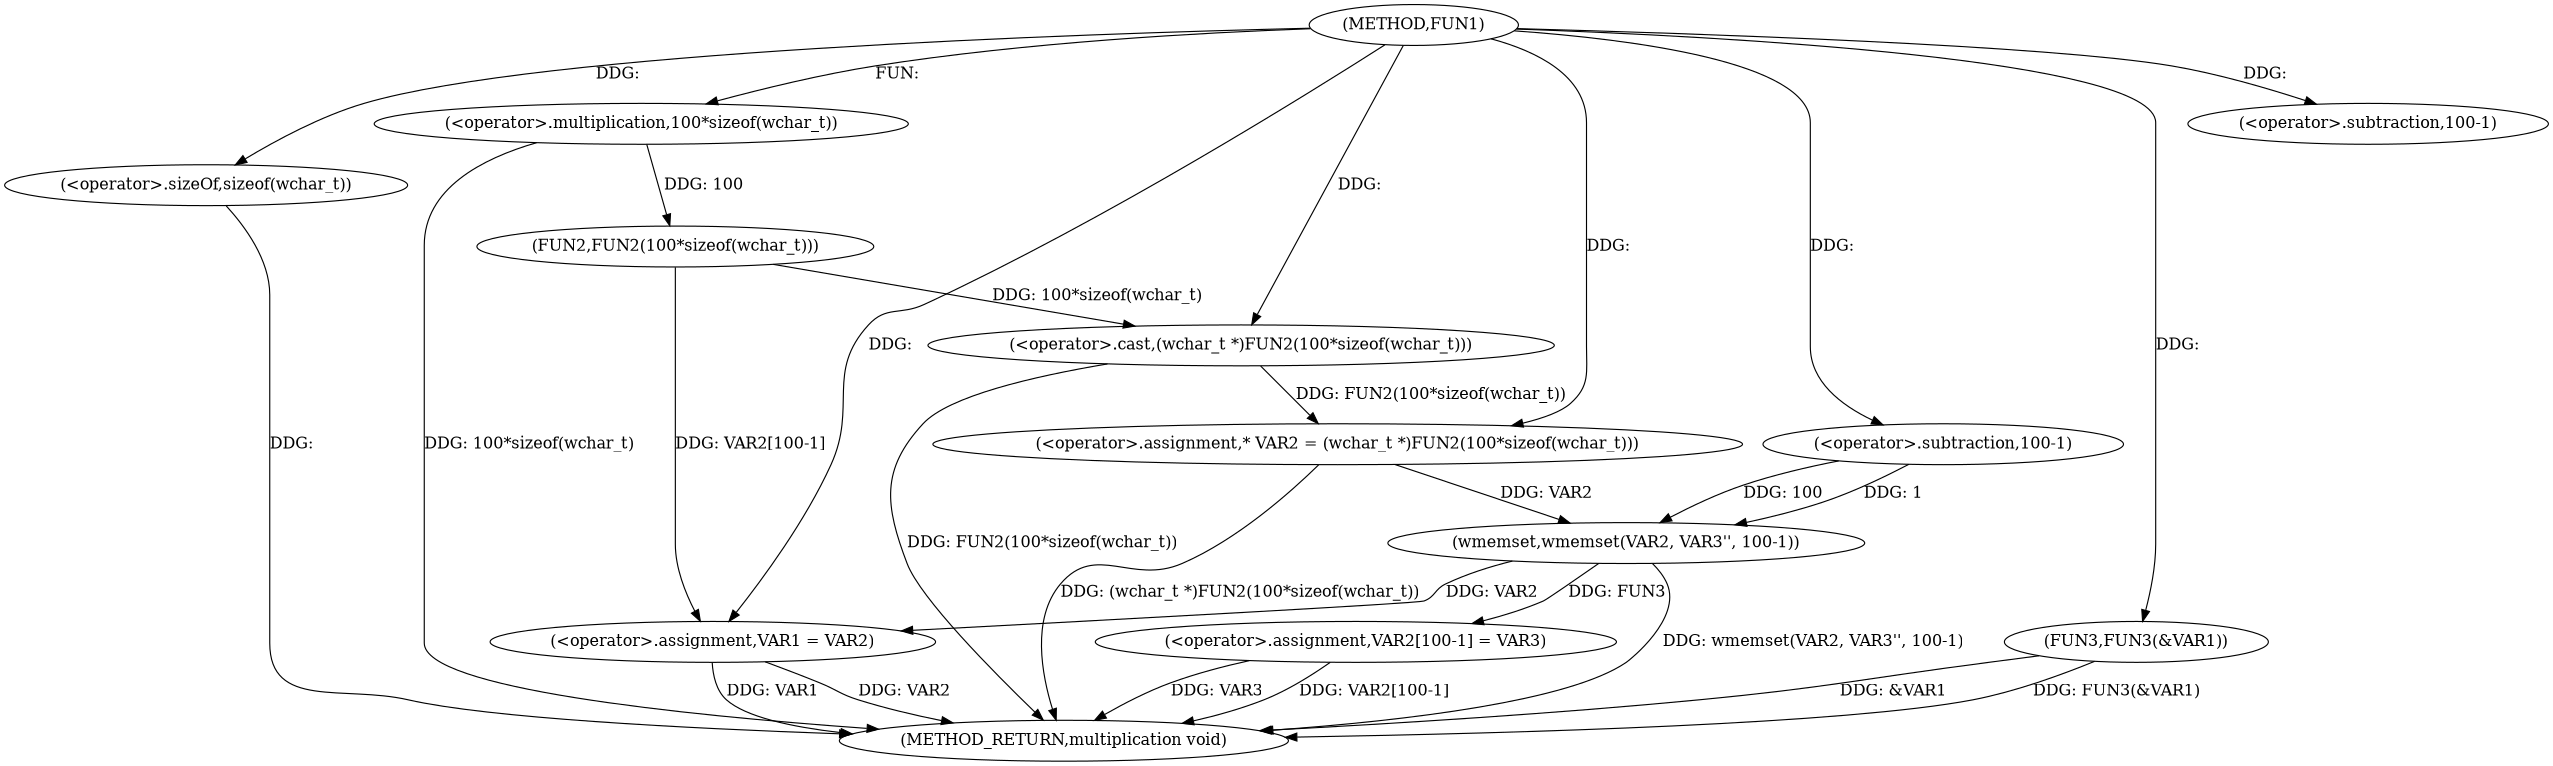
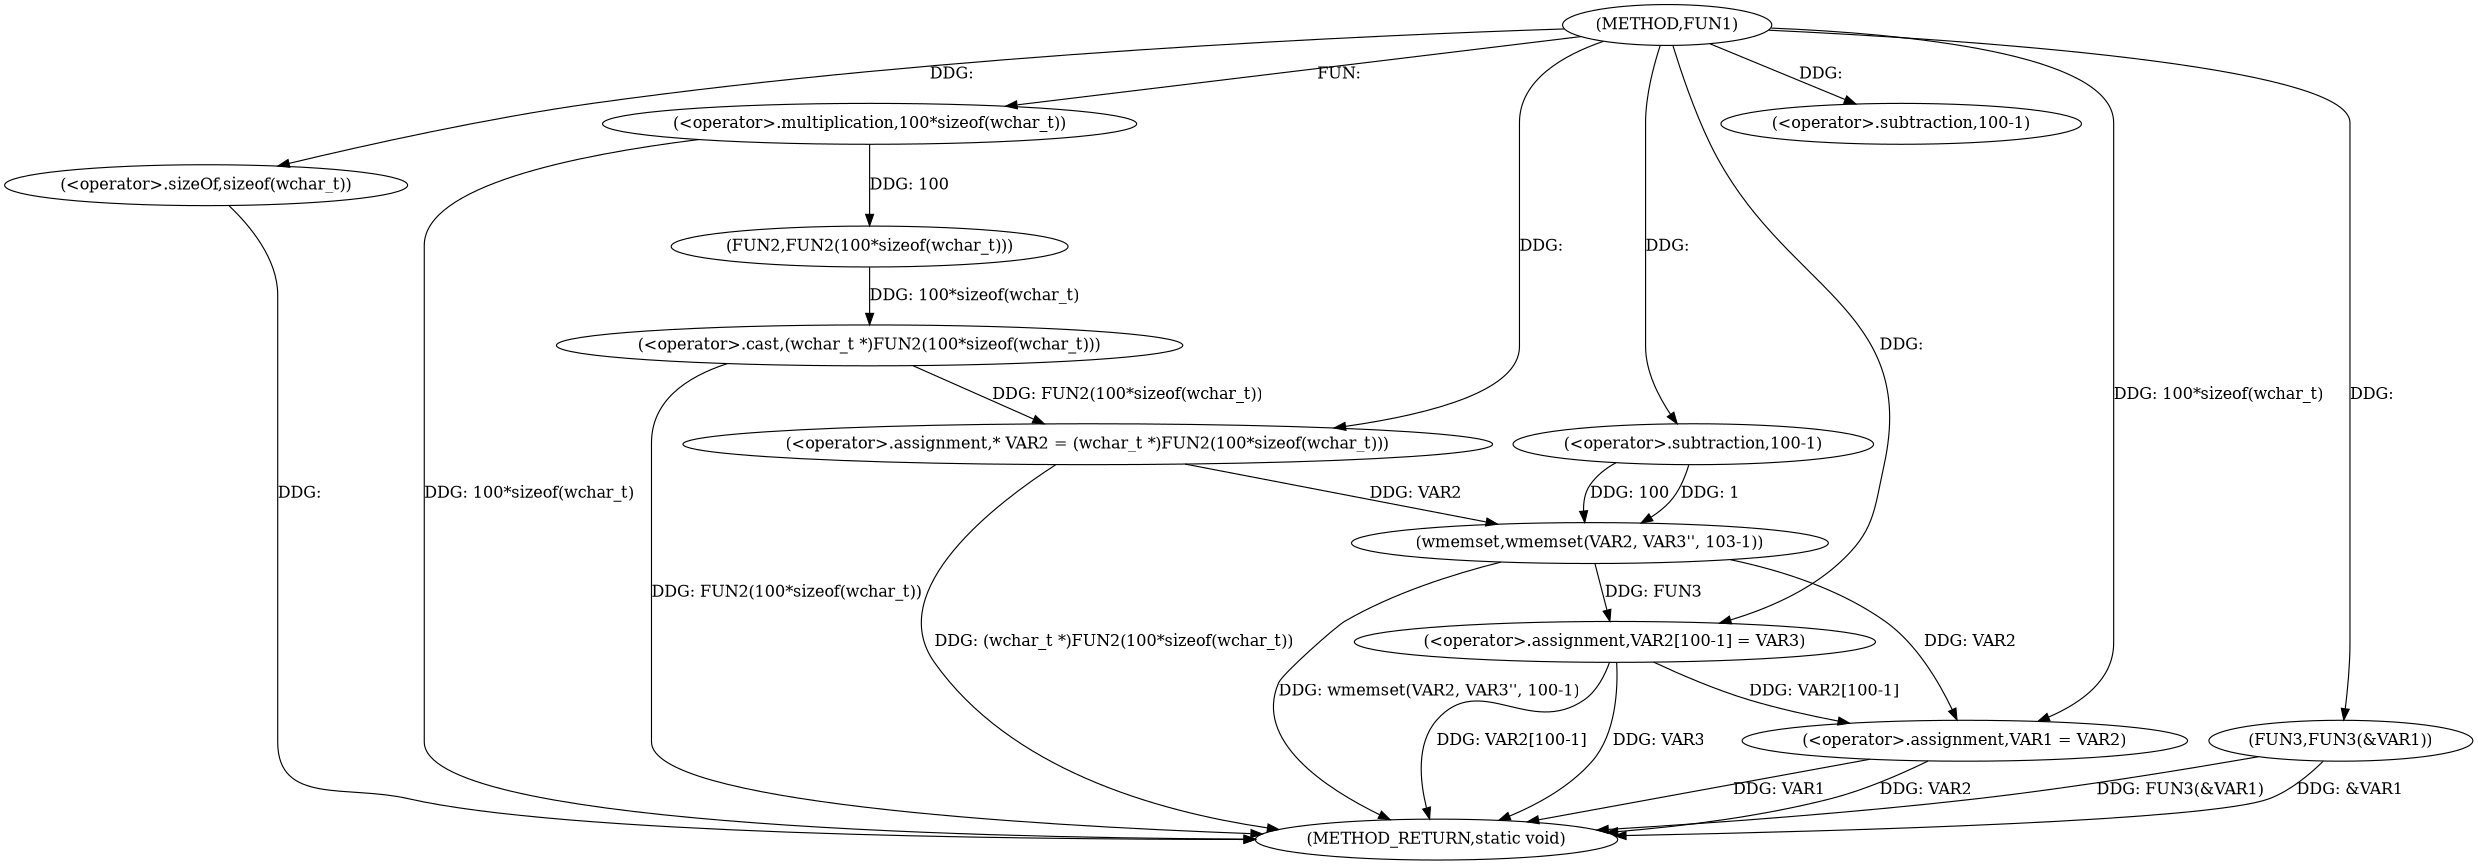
edge "(METHOD,FUN1)" -> "(<operator>.cast,(wchar_t *)FUN2(100*sizeof(wchar_t)))": now "(METHOD,FUN1)" -> "(<operator>.assignment,VAR2[100-1] = VAR3)"
edge "(METHOD,FUN1)" -> "(<operator>.assignment,VAR1 = VAR2)": label "DDG: " -> "DDG: 100*sizeof(wchar_t)"
edge "(FUN2,FUN2(100*sizeof(wchar_t)))" -> "(<operator>.assignment,VAR1 = VAR2)": now "(<operator>.assignment,VAR2[100-1] = VAR3)" -> "(<operator>.assignment,VAR1 = VAR2)"
node "(wmemset,wmemset(VAR2, VAR3'', 100-1))": label "(wmemset,wmemset(VAR2, VAR3'', 100-1))" -> "(wmemset,wmemset(VAR2, VAR3'', 103-1))"
node "(METHOD_RETURN,multiplication void)": label "(METHOD_RETURN,multiplication void)" -> "(METHOD_RETURN,static void)"
